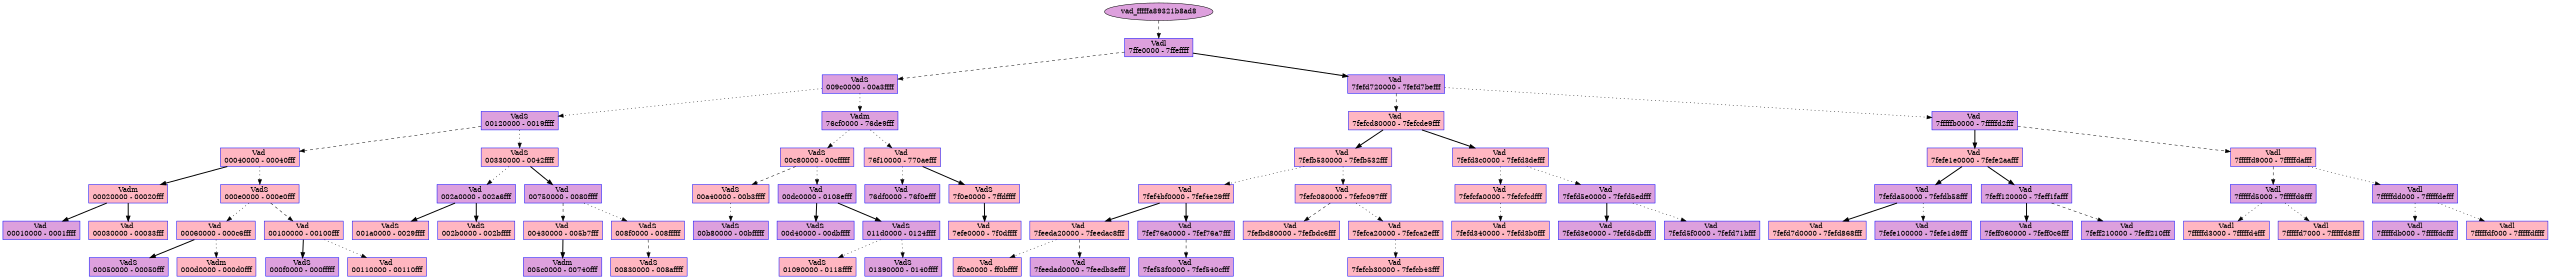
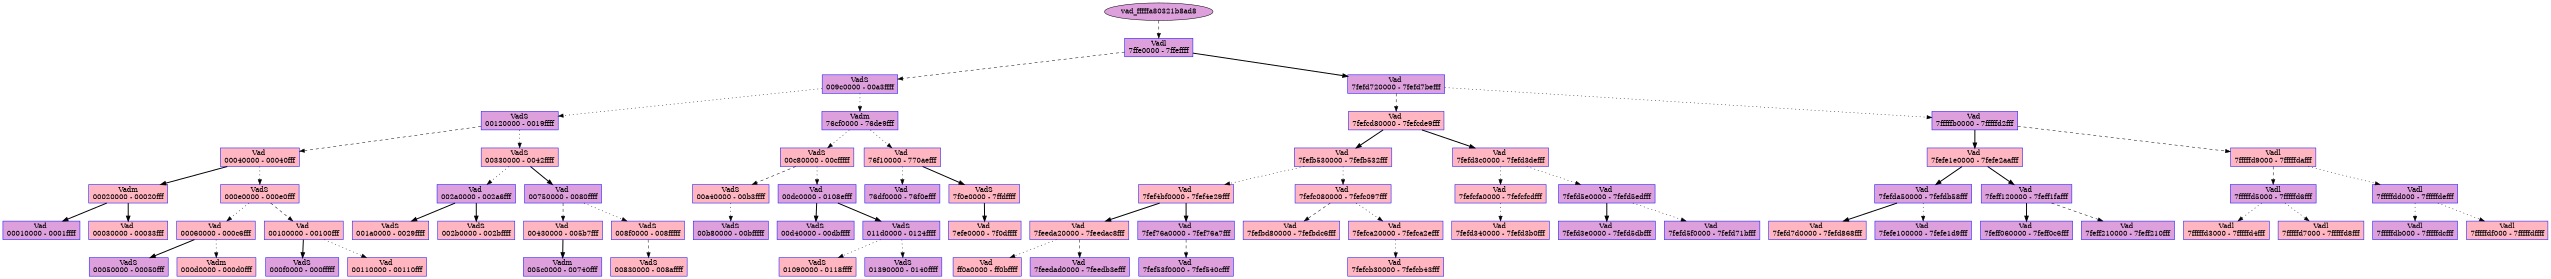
node "vad_fffffa89321b8ad8": label "vad_fffffa89321b8ad8" -> "vad_fffffa80321b8ad8"
